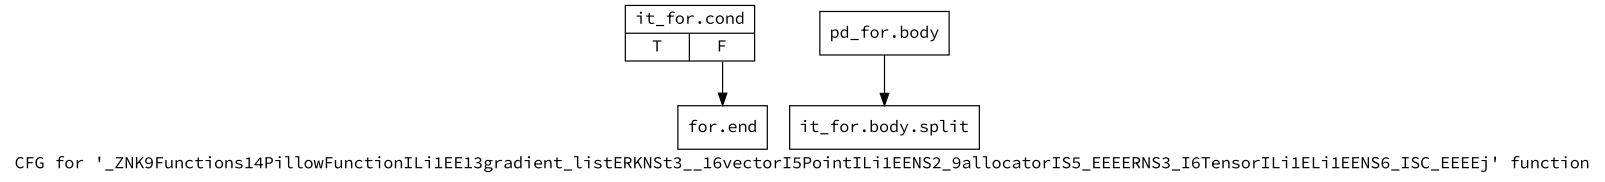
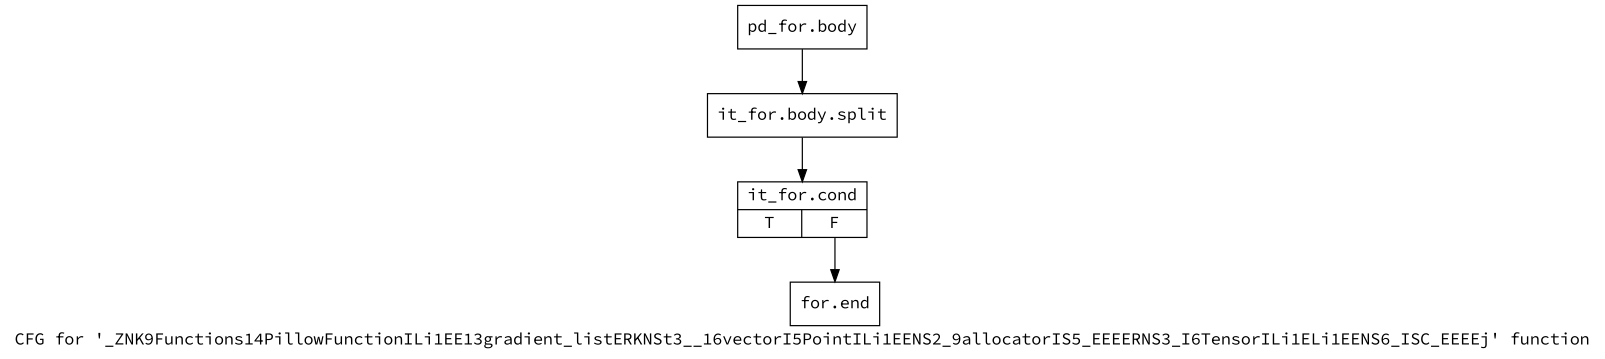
edge "it_for.body.split" -> "it_for.cond": added
